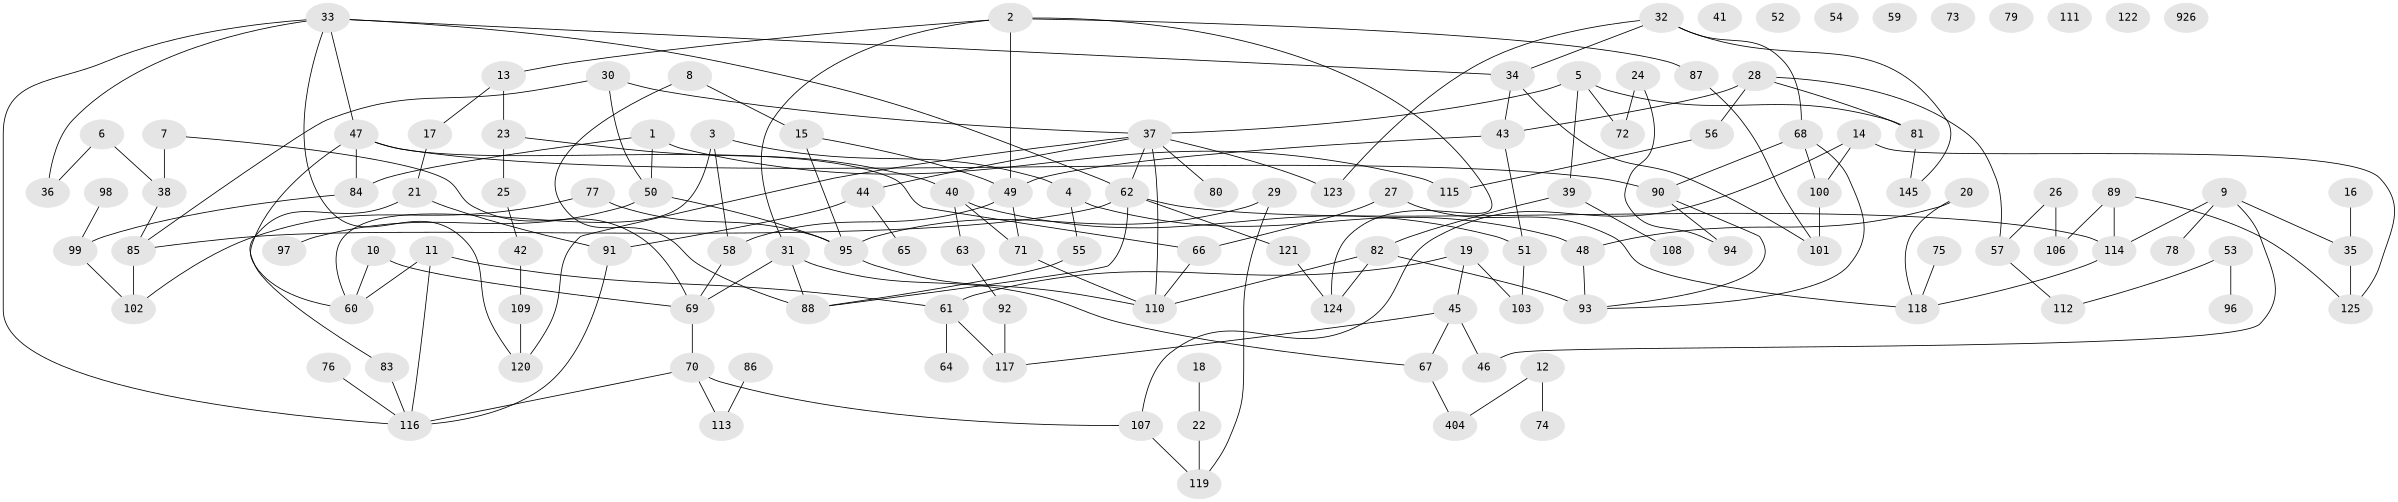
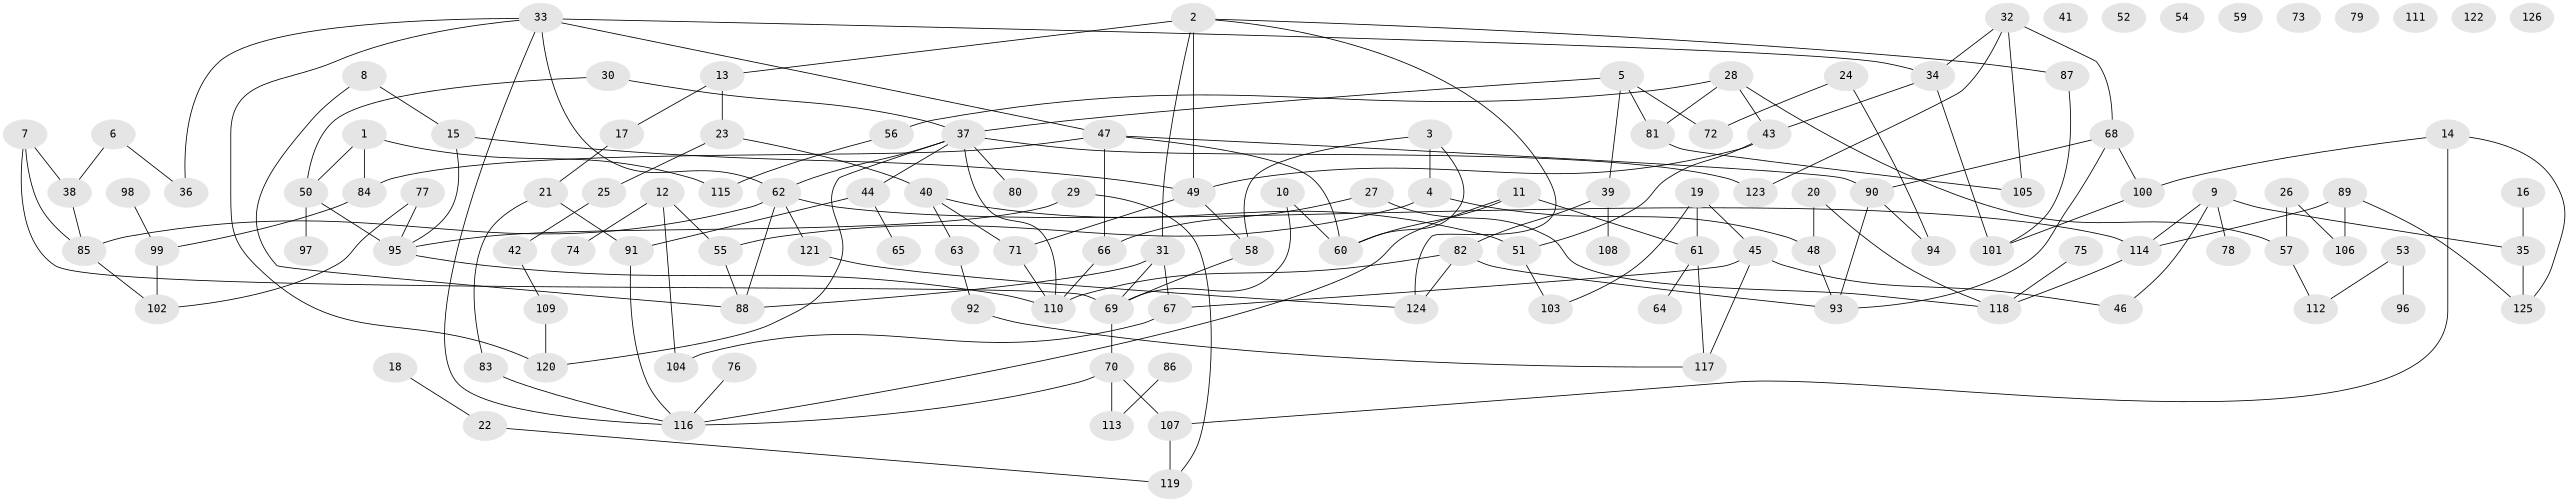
node "926": label "926" -> "126"
edge "30" -- "85": now "7" -- "85"
node "145": label "145" -> "105"
edge "12" -- "55": added
node "404": label "404" -> "104"
